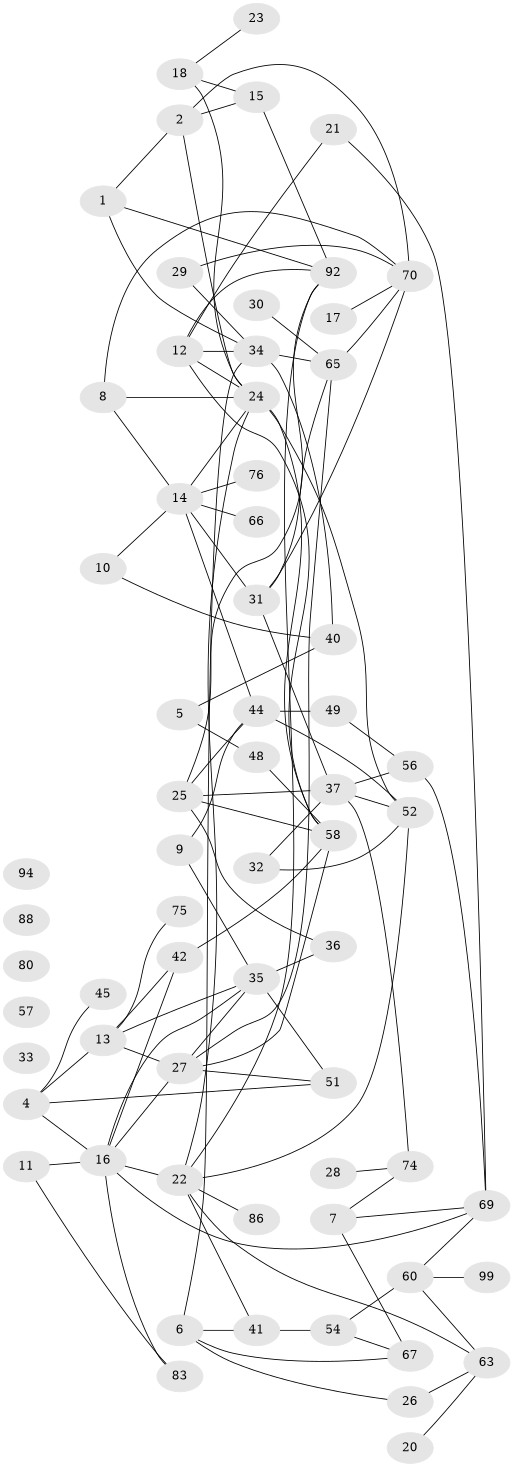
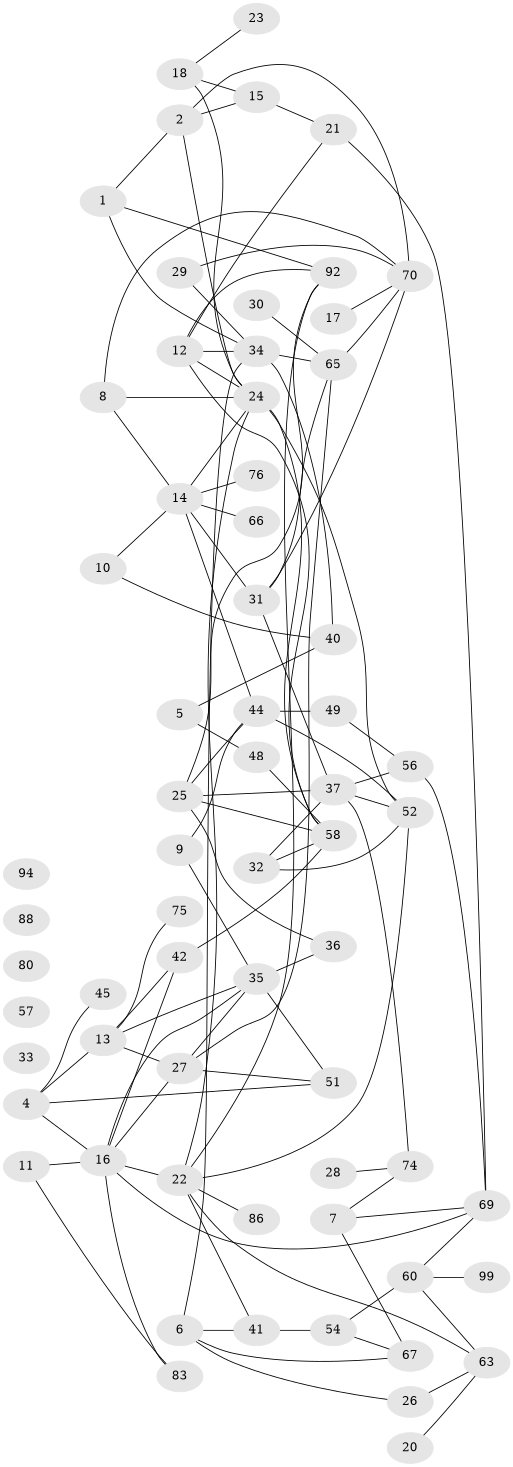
edge "15" -- "92": now "15" -- "21"
edge "58" -- "27": now "58" -- "32"
